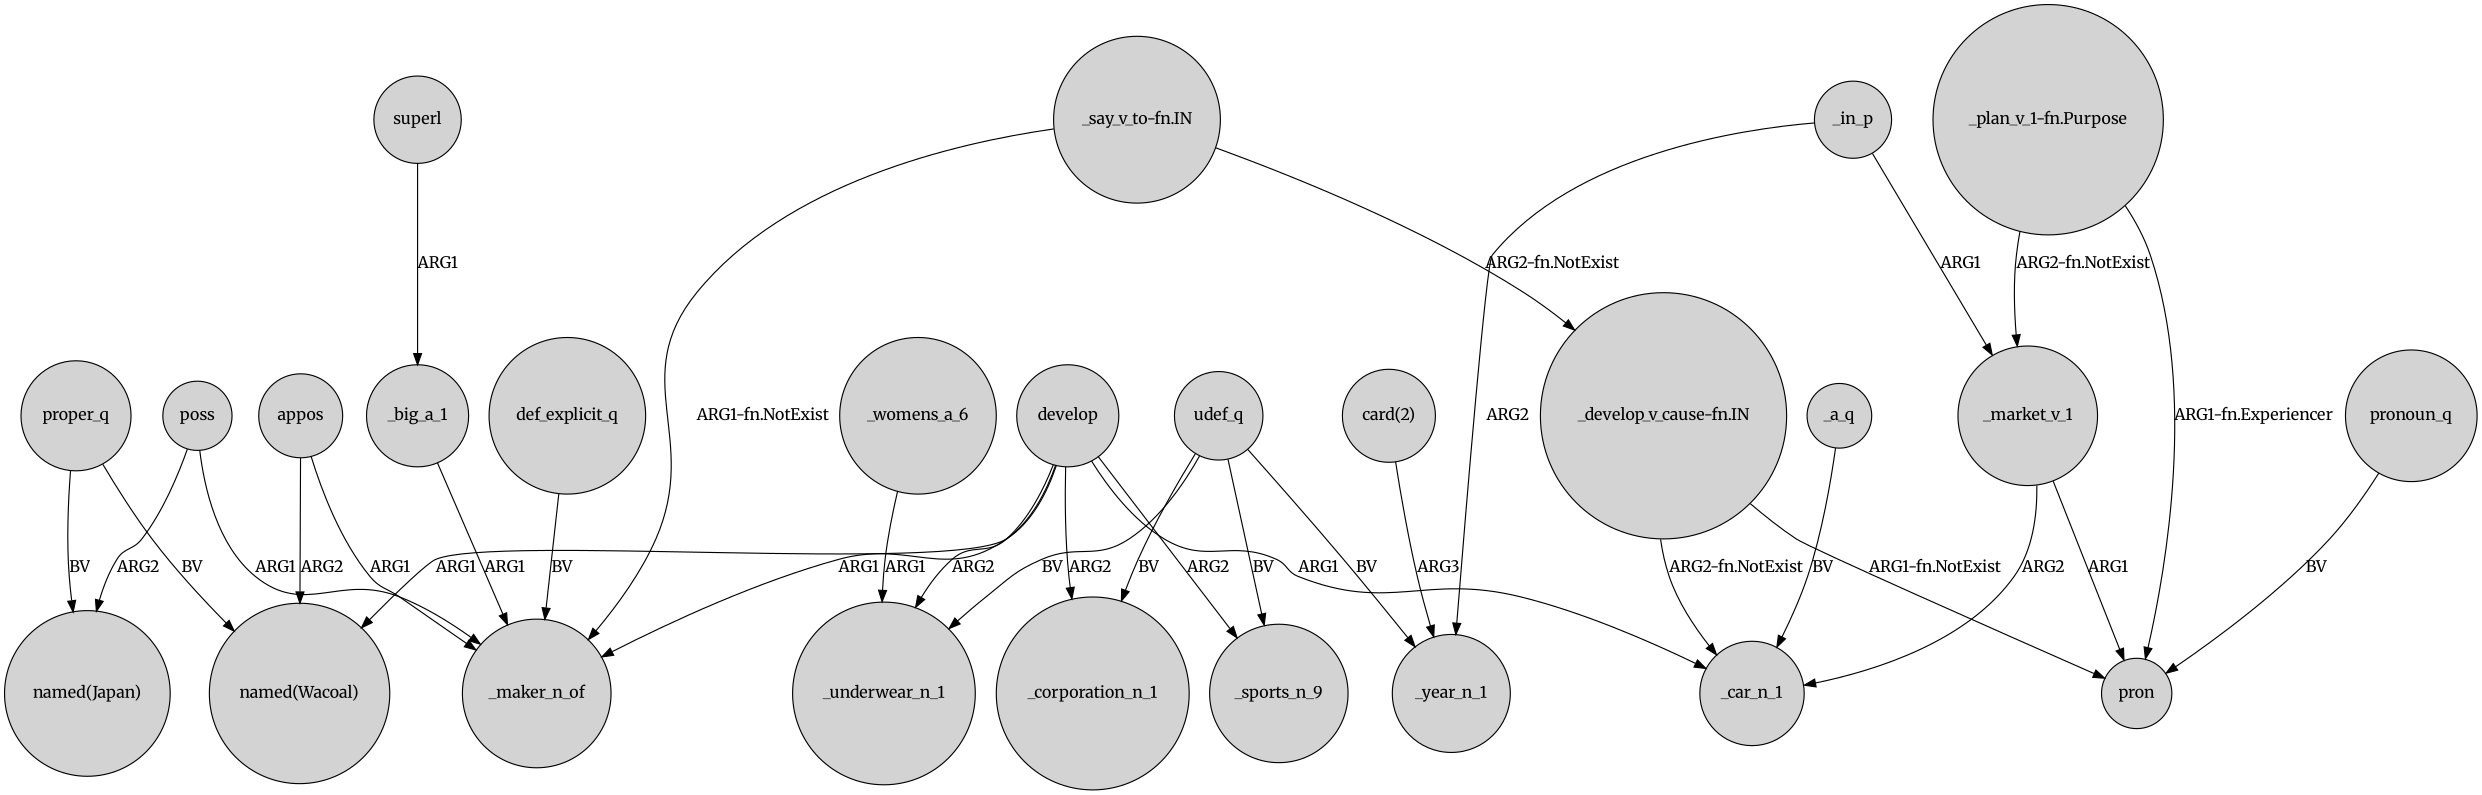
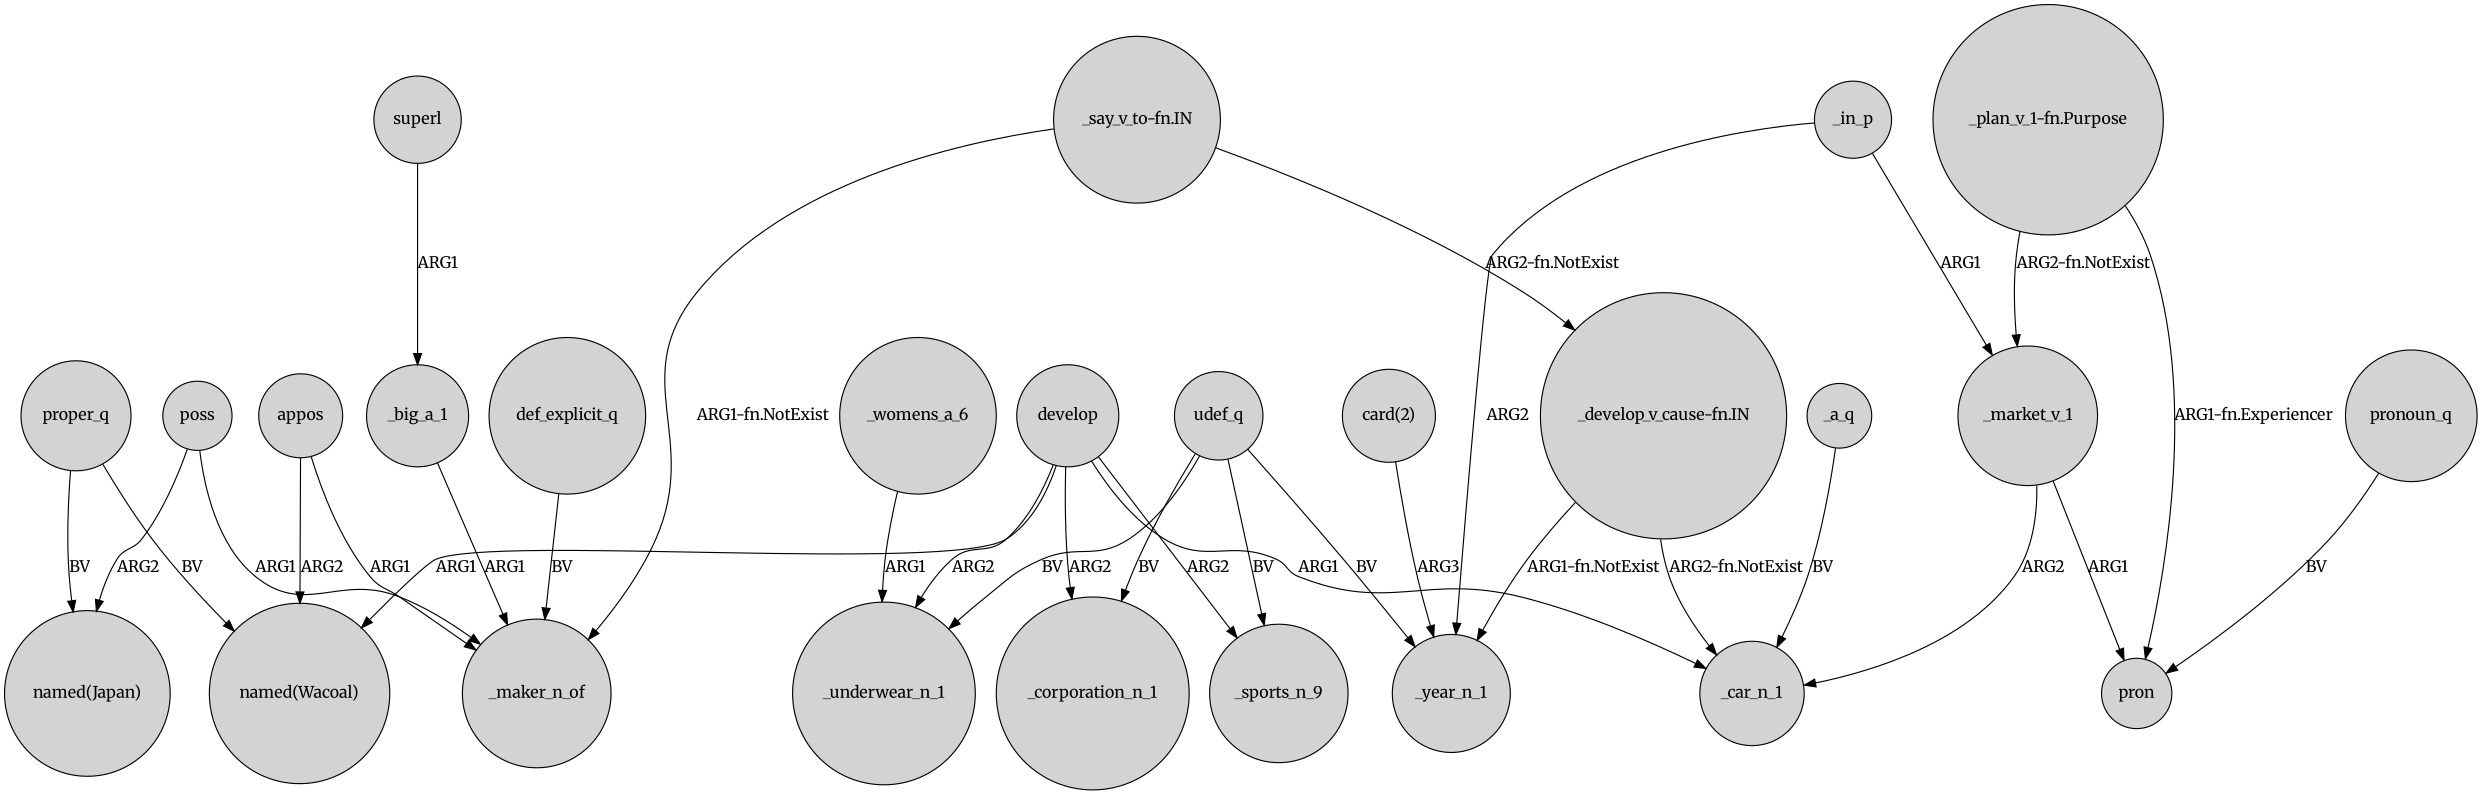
edge "develop" -> "_maker_n_of": removed, label "ARG1"
edge "_develop_v_cause-fn.IN" -> "pron": now "_develop_v_cause-fn.IN" -> "_year_n_1"
